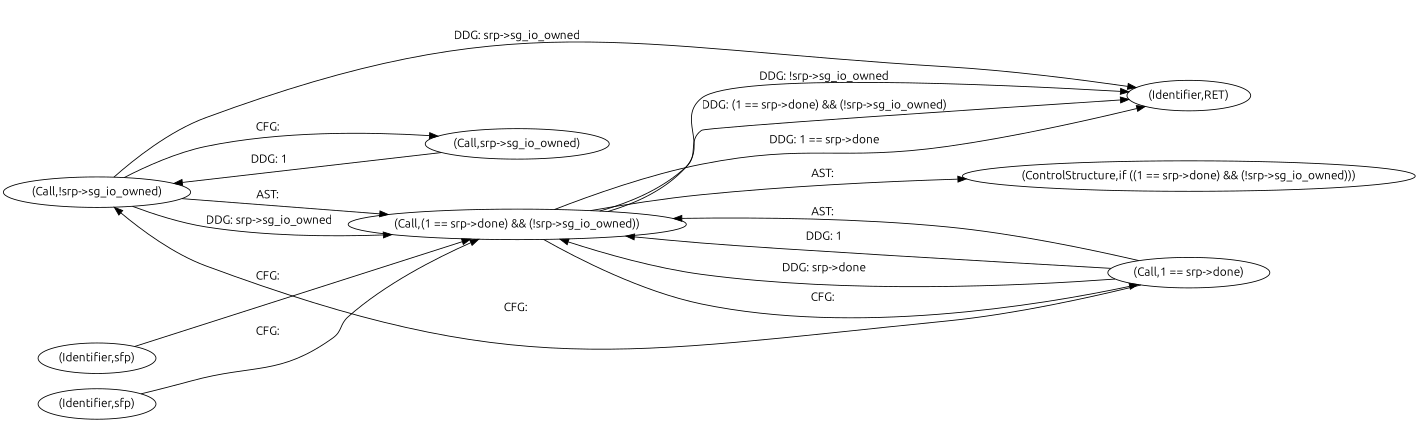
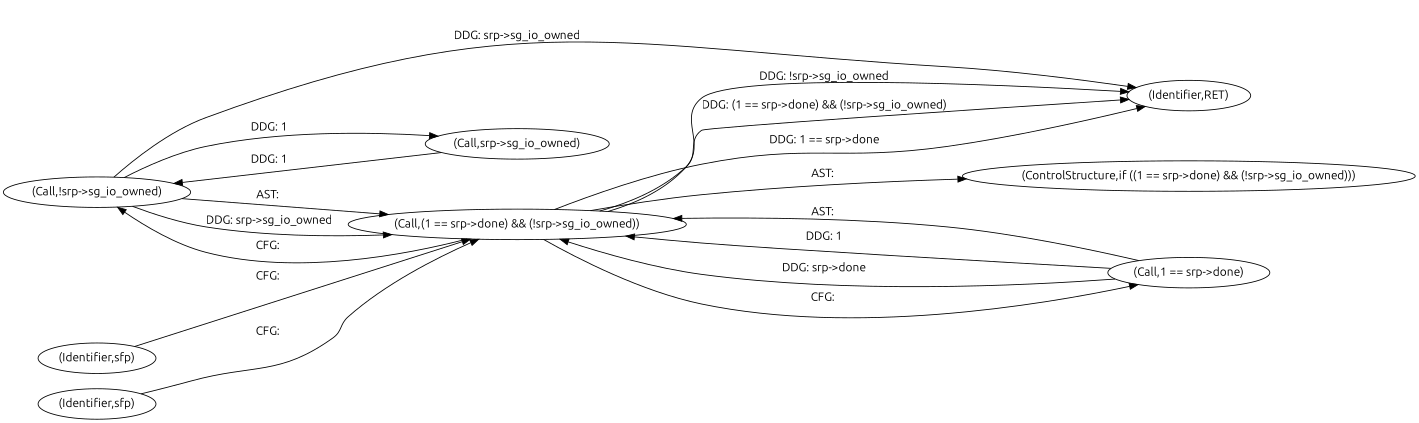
edge "(Call,!srp->sg_io_owned)" -> "(Call,srp->sg_io_owned)": label "CFG: " -> "DDG: 1"
edge "(Call,1 == srp->done)" -> "(Call,!srp->sg_io_owned)": now "(Call,(1 == srp->done) && (!srp->sg_io_owned))" -> "(Call,!srp->sg_io_owned)"
